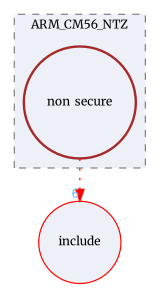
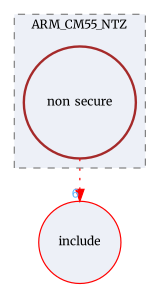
cluster "ARM_CM56_NTZ": label "ARM_CM56_NTZ" -> "ARM_CM55_NTZ"
